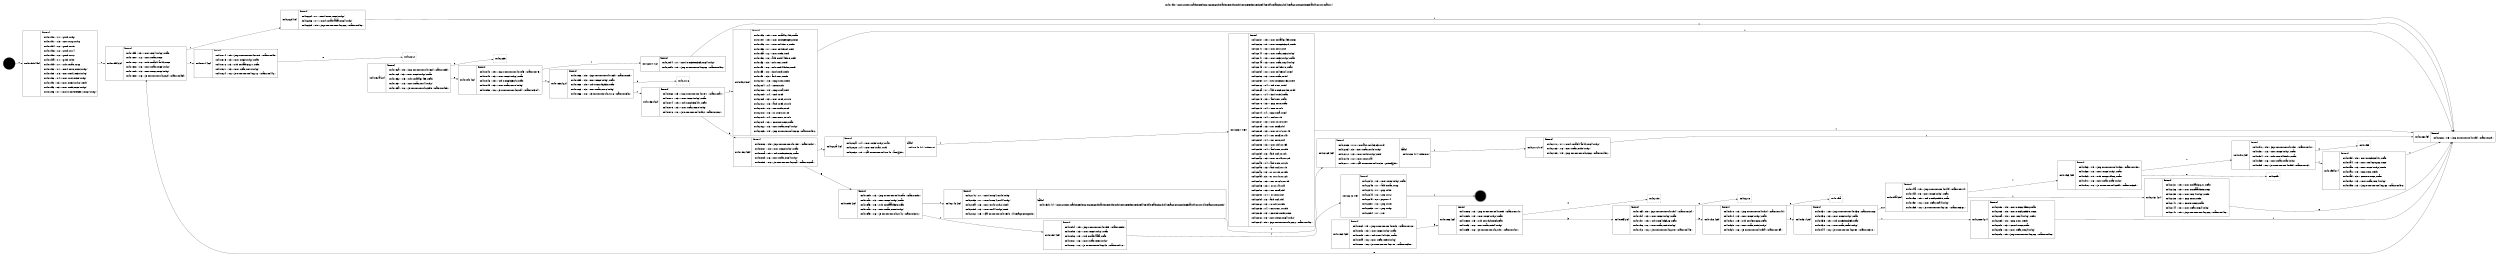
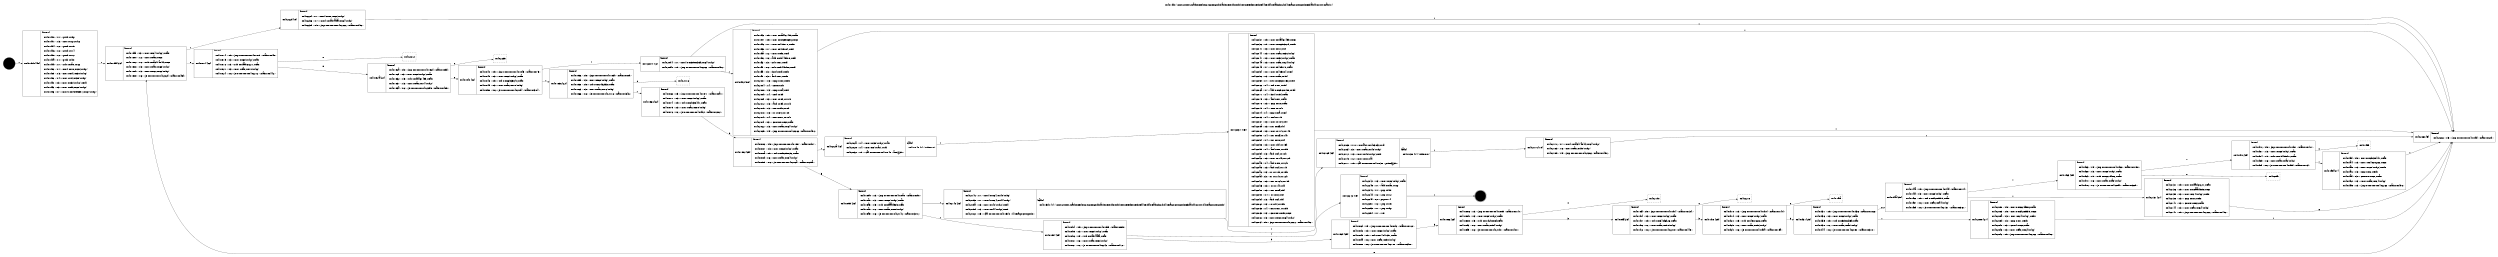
edge "0x401e14 [22]" -> "0x401e2a [22]": added, label "8"
edge "0x401e6c [22]" -> "0x401fd2 [88]": now "0x4020d4 [12]" -> "0x401fd2 [88]"
edge "0x401eb4 [25]" -> "0x401ecd [25]": added, label "3"
